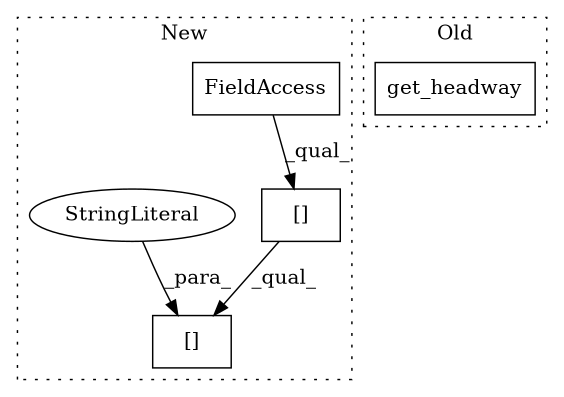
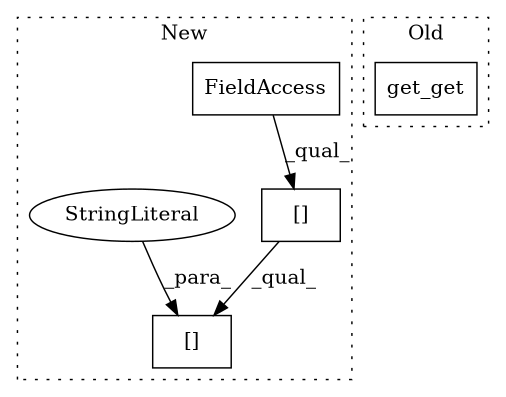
node "get_headway": label "get_headway" -> "get_get"
